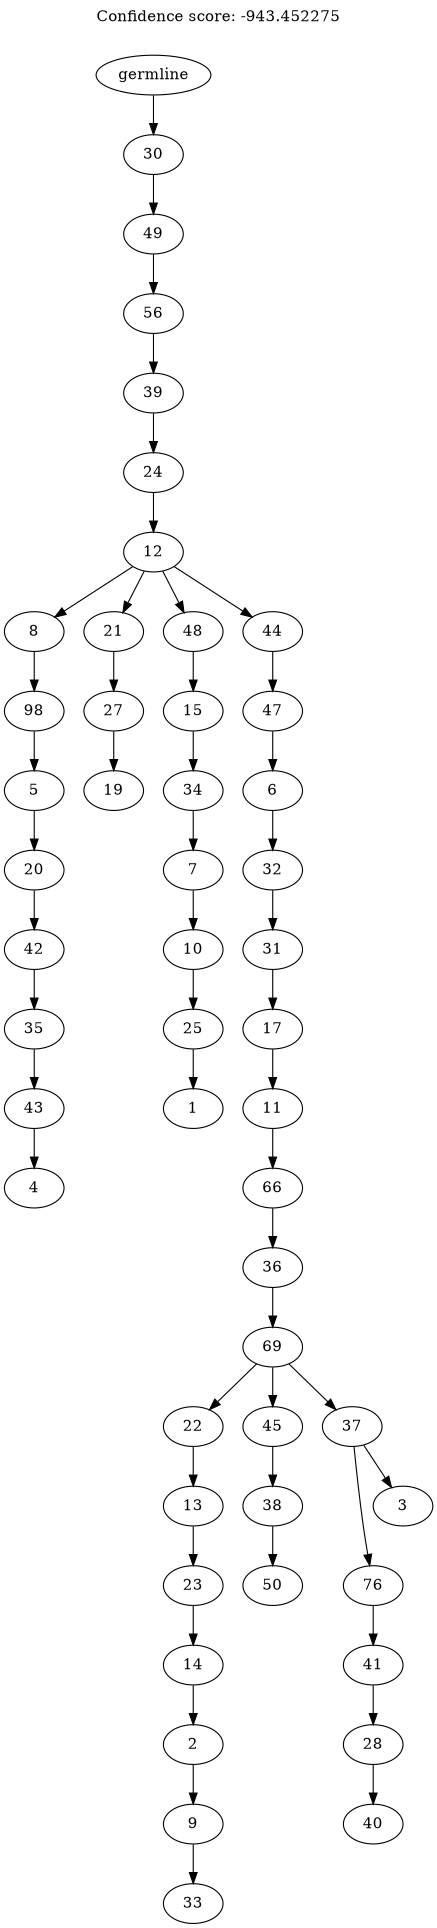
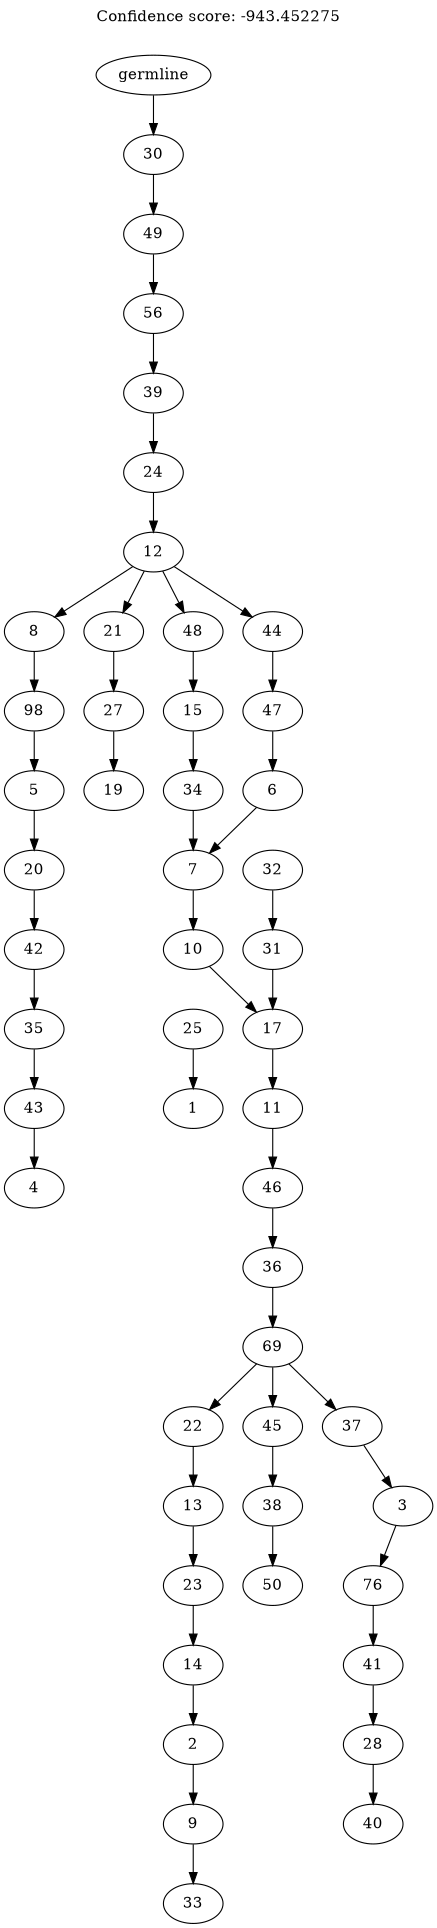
edge "6" -> "32": now "6" -> "7"
edge "10" -> "25": now "10" -> "17"
node "66": label "66" -> "46"
edge "37" -> "76": now "3" -> "76"
